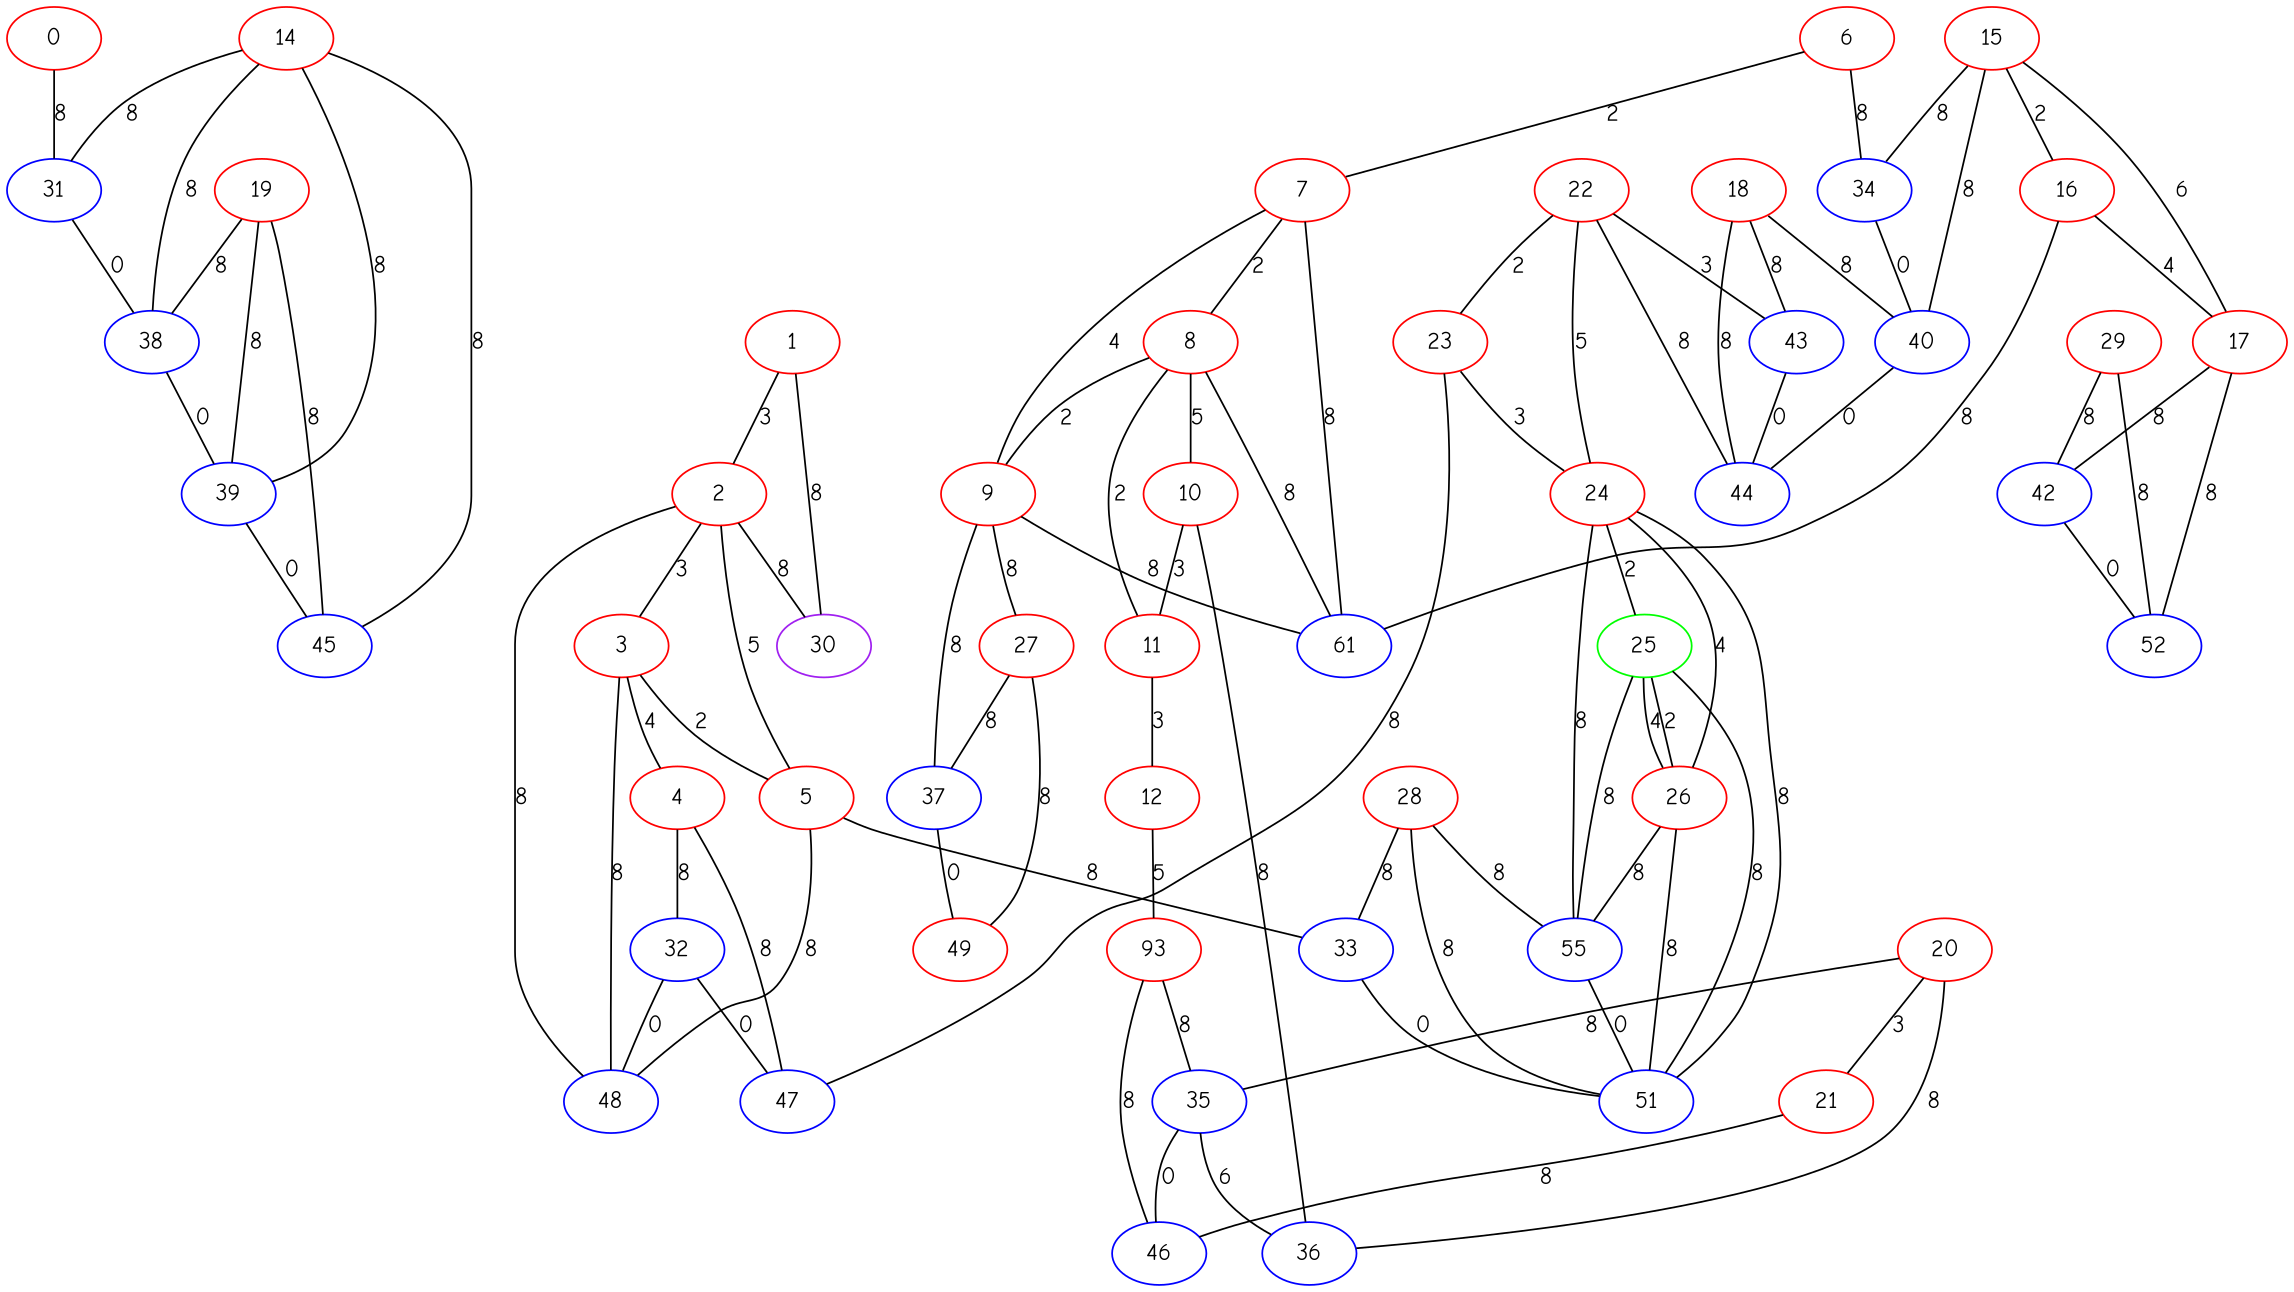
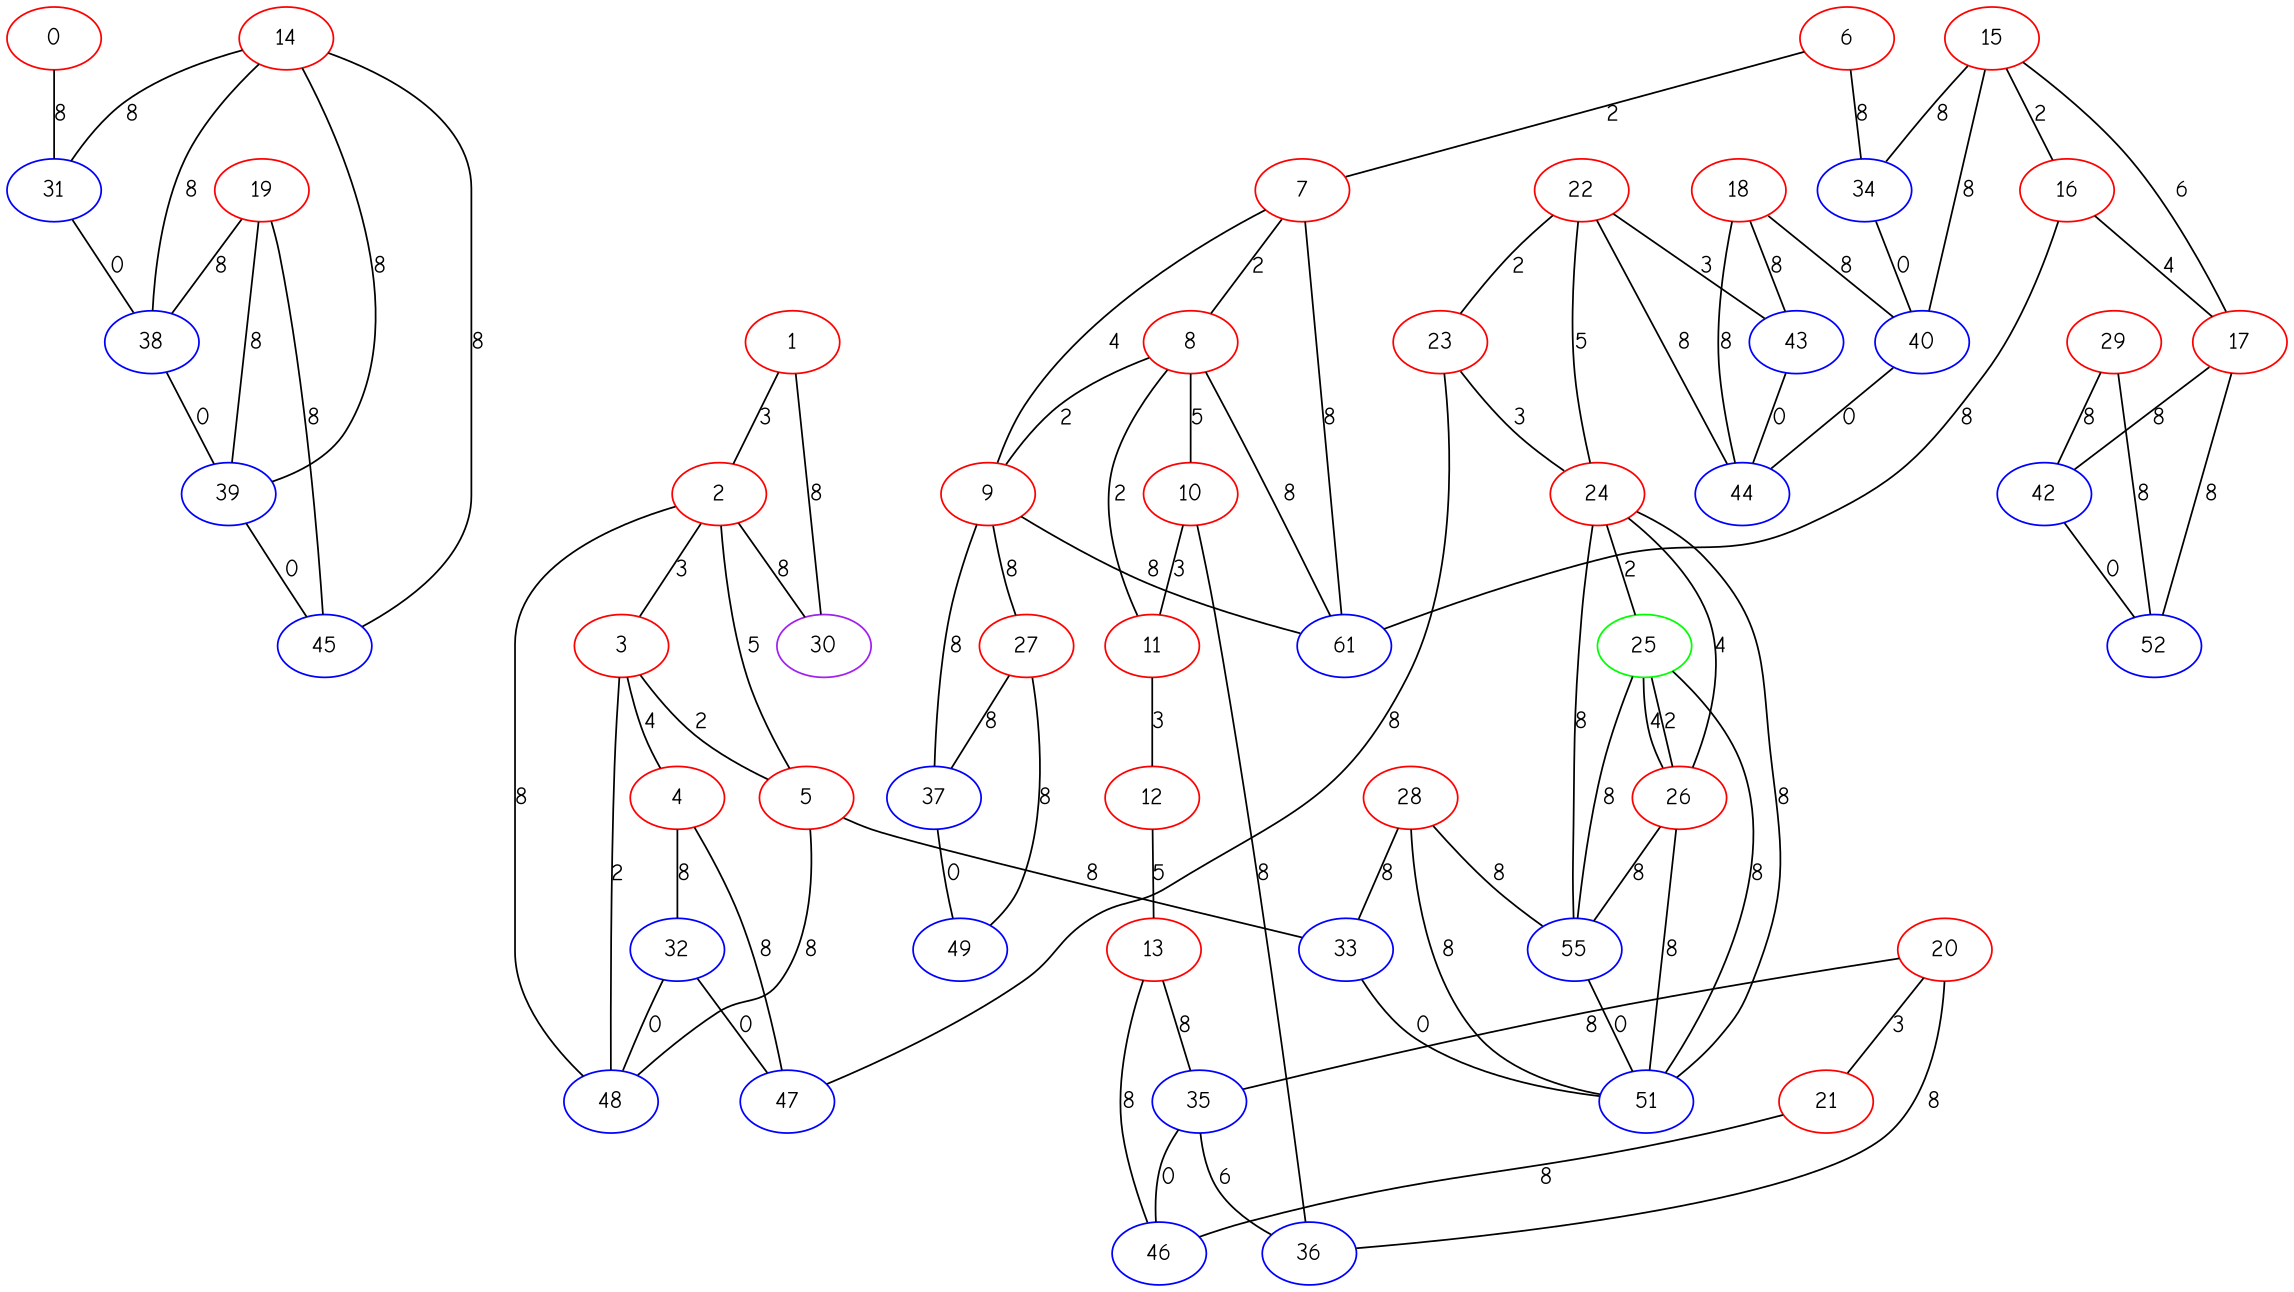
edge "3" -- "48": label "8" -> "2"
node "49": color red -> blue
node "93": label "93" -> "13"
